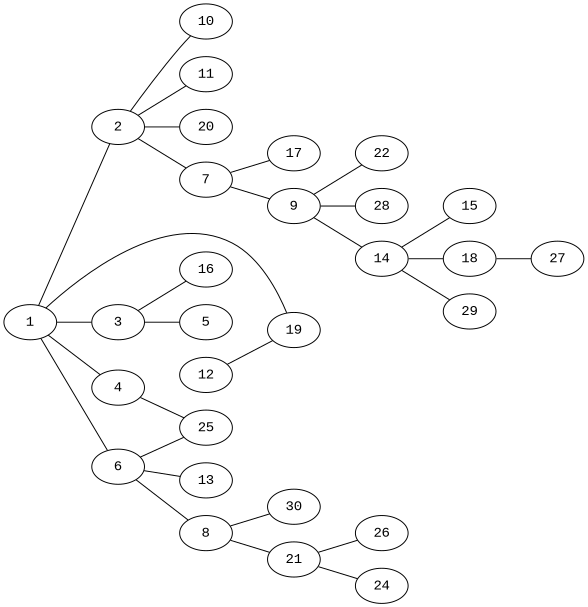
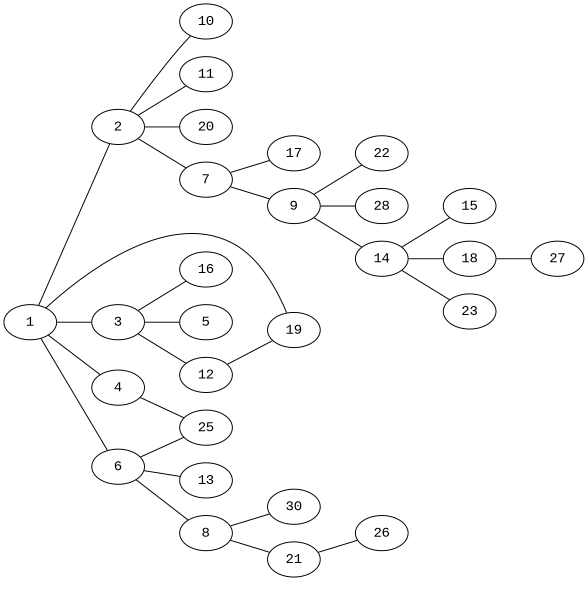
node "29": label "29" -> "23"
edge "3" -- "12": added
node "24": removed
